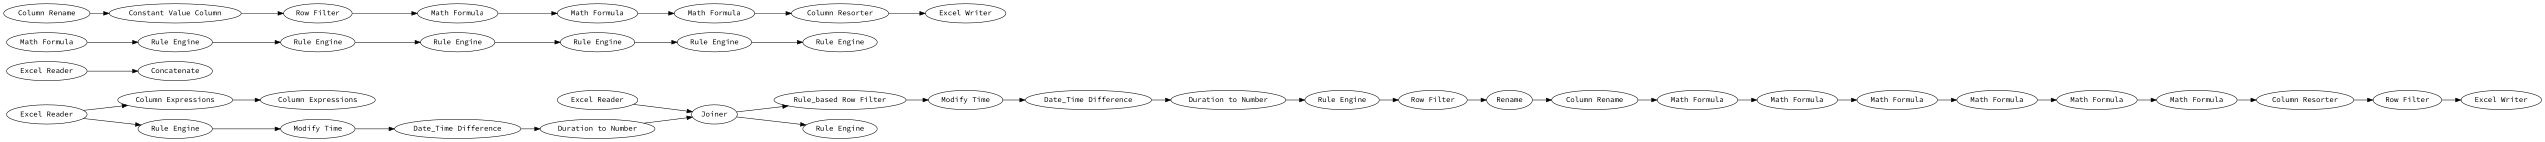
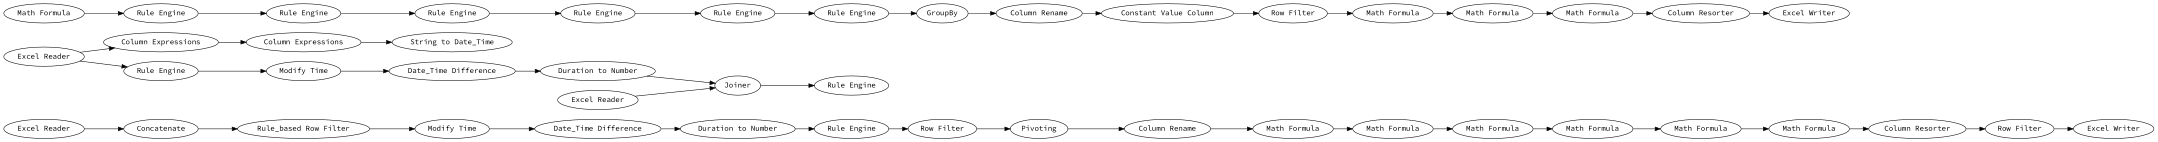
node "GroupBy": added
node "String to Date_Time": added
node "Rename": label "Rename" -> "Pivoting"
edge "Joiner" -> "Rule_based Row Filter": now "Concatenate" -> "Rule_based Row Filter"
